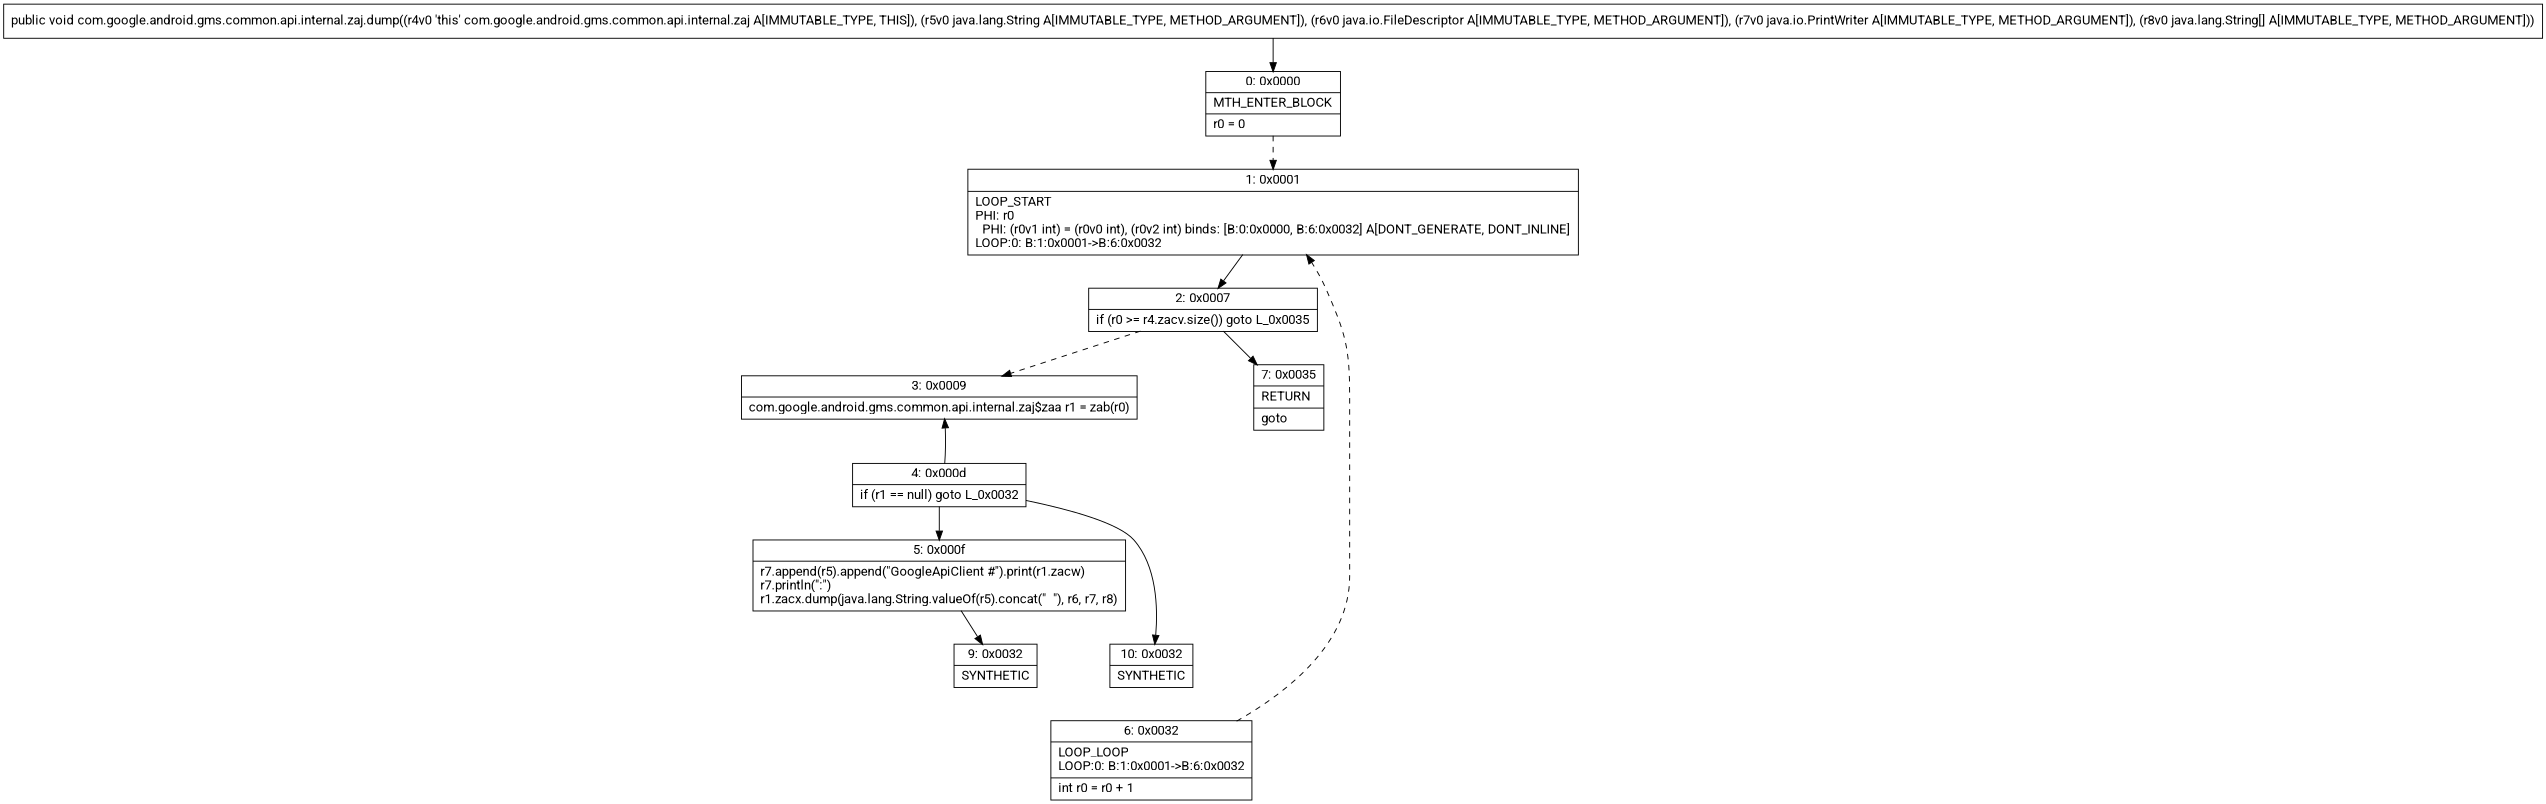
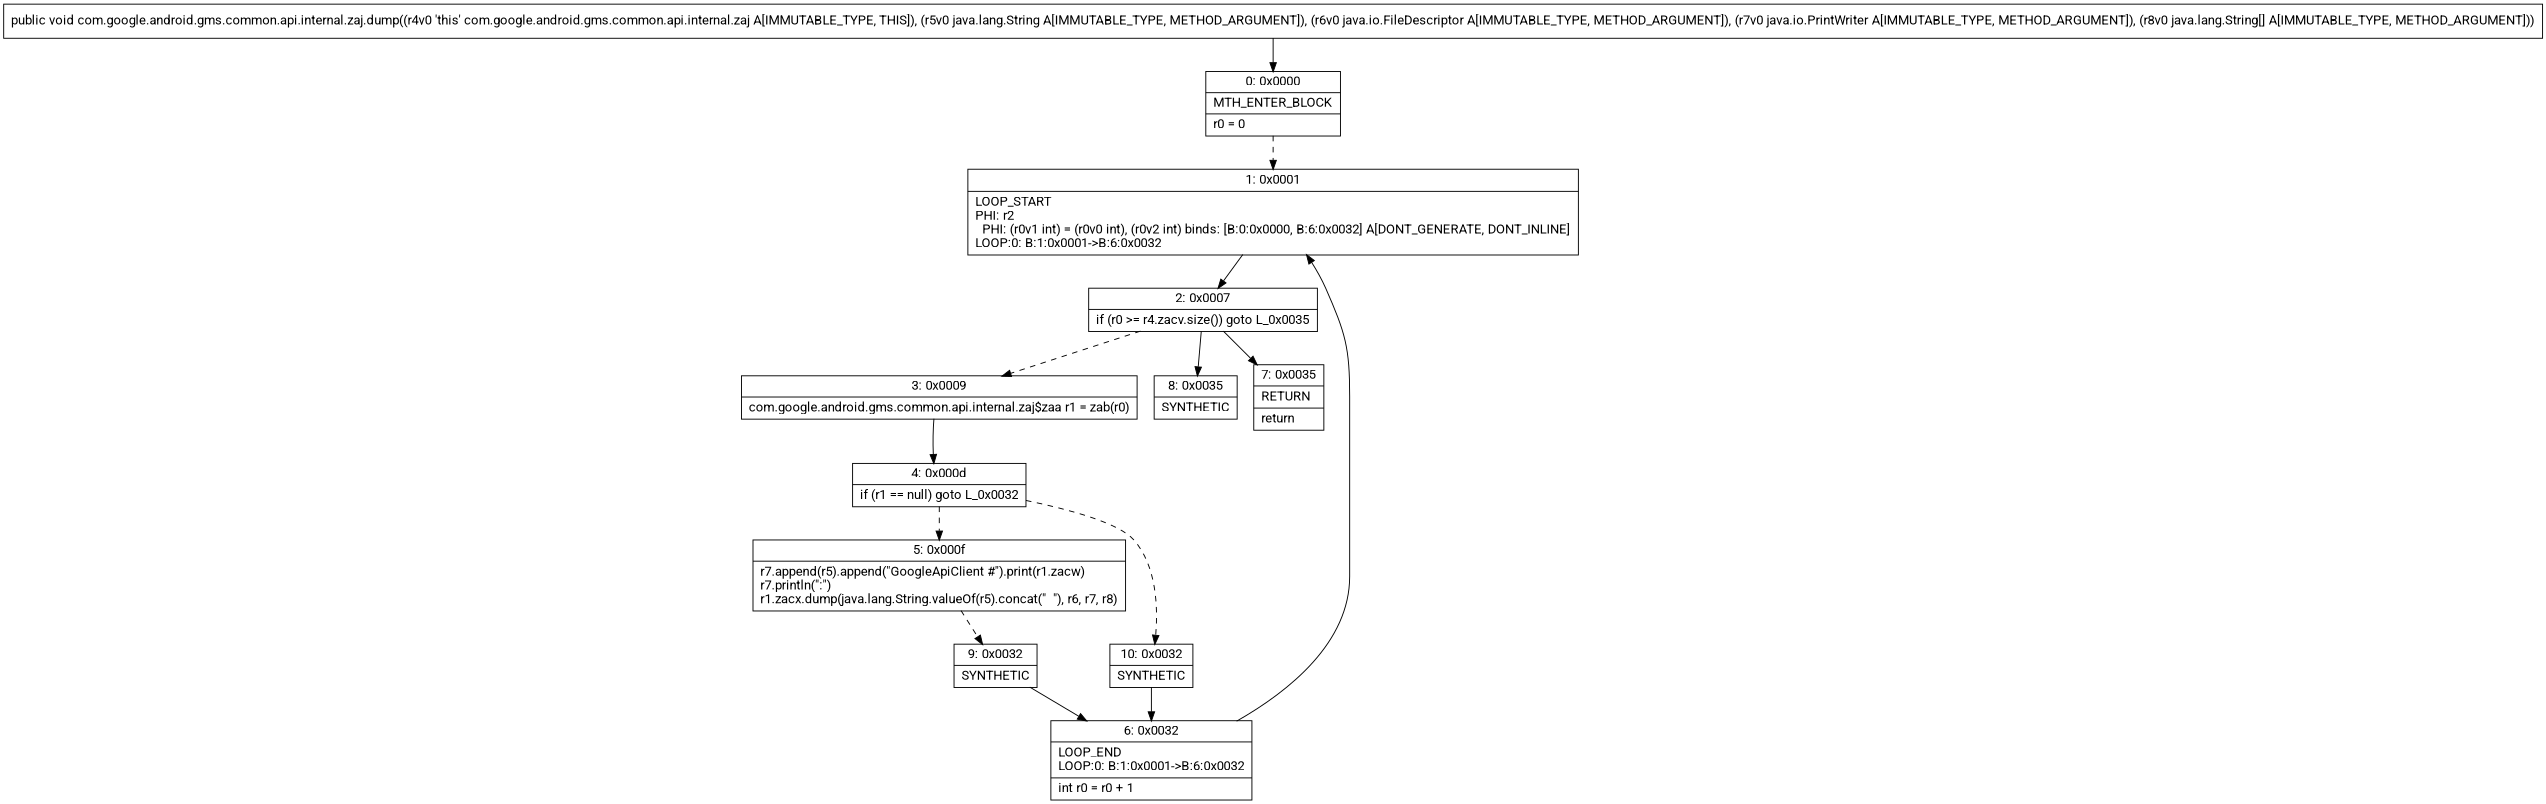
node "1: 0x0001": text "PHI: r0" -> "PHI: r2"
node "8: 0x0035": added
node "7: 0x0035": text "goto" -> "return"
edge "4: 0x000d" -> "3: 0x0009": reversed
edge "6: 0x0032" -> "1: 0x0001": style dashed -> solid
edge "4: 0x000d" -> "5: 0x000f": style solid -> dashed
edge "4: 0x000d" -> "10: 0x0032": style solid -> dashed
edge "5: 0x000f" -> "9: 0x0032": style solid -> dashed
edge "10: 0x0032" -> "6: 0x0032": added
edge "9: 0x0032" -> "6: 0x0032": added
node "6: 0x0032": text "LOOP_LOOP" -> "LOOP_END"
